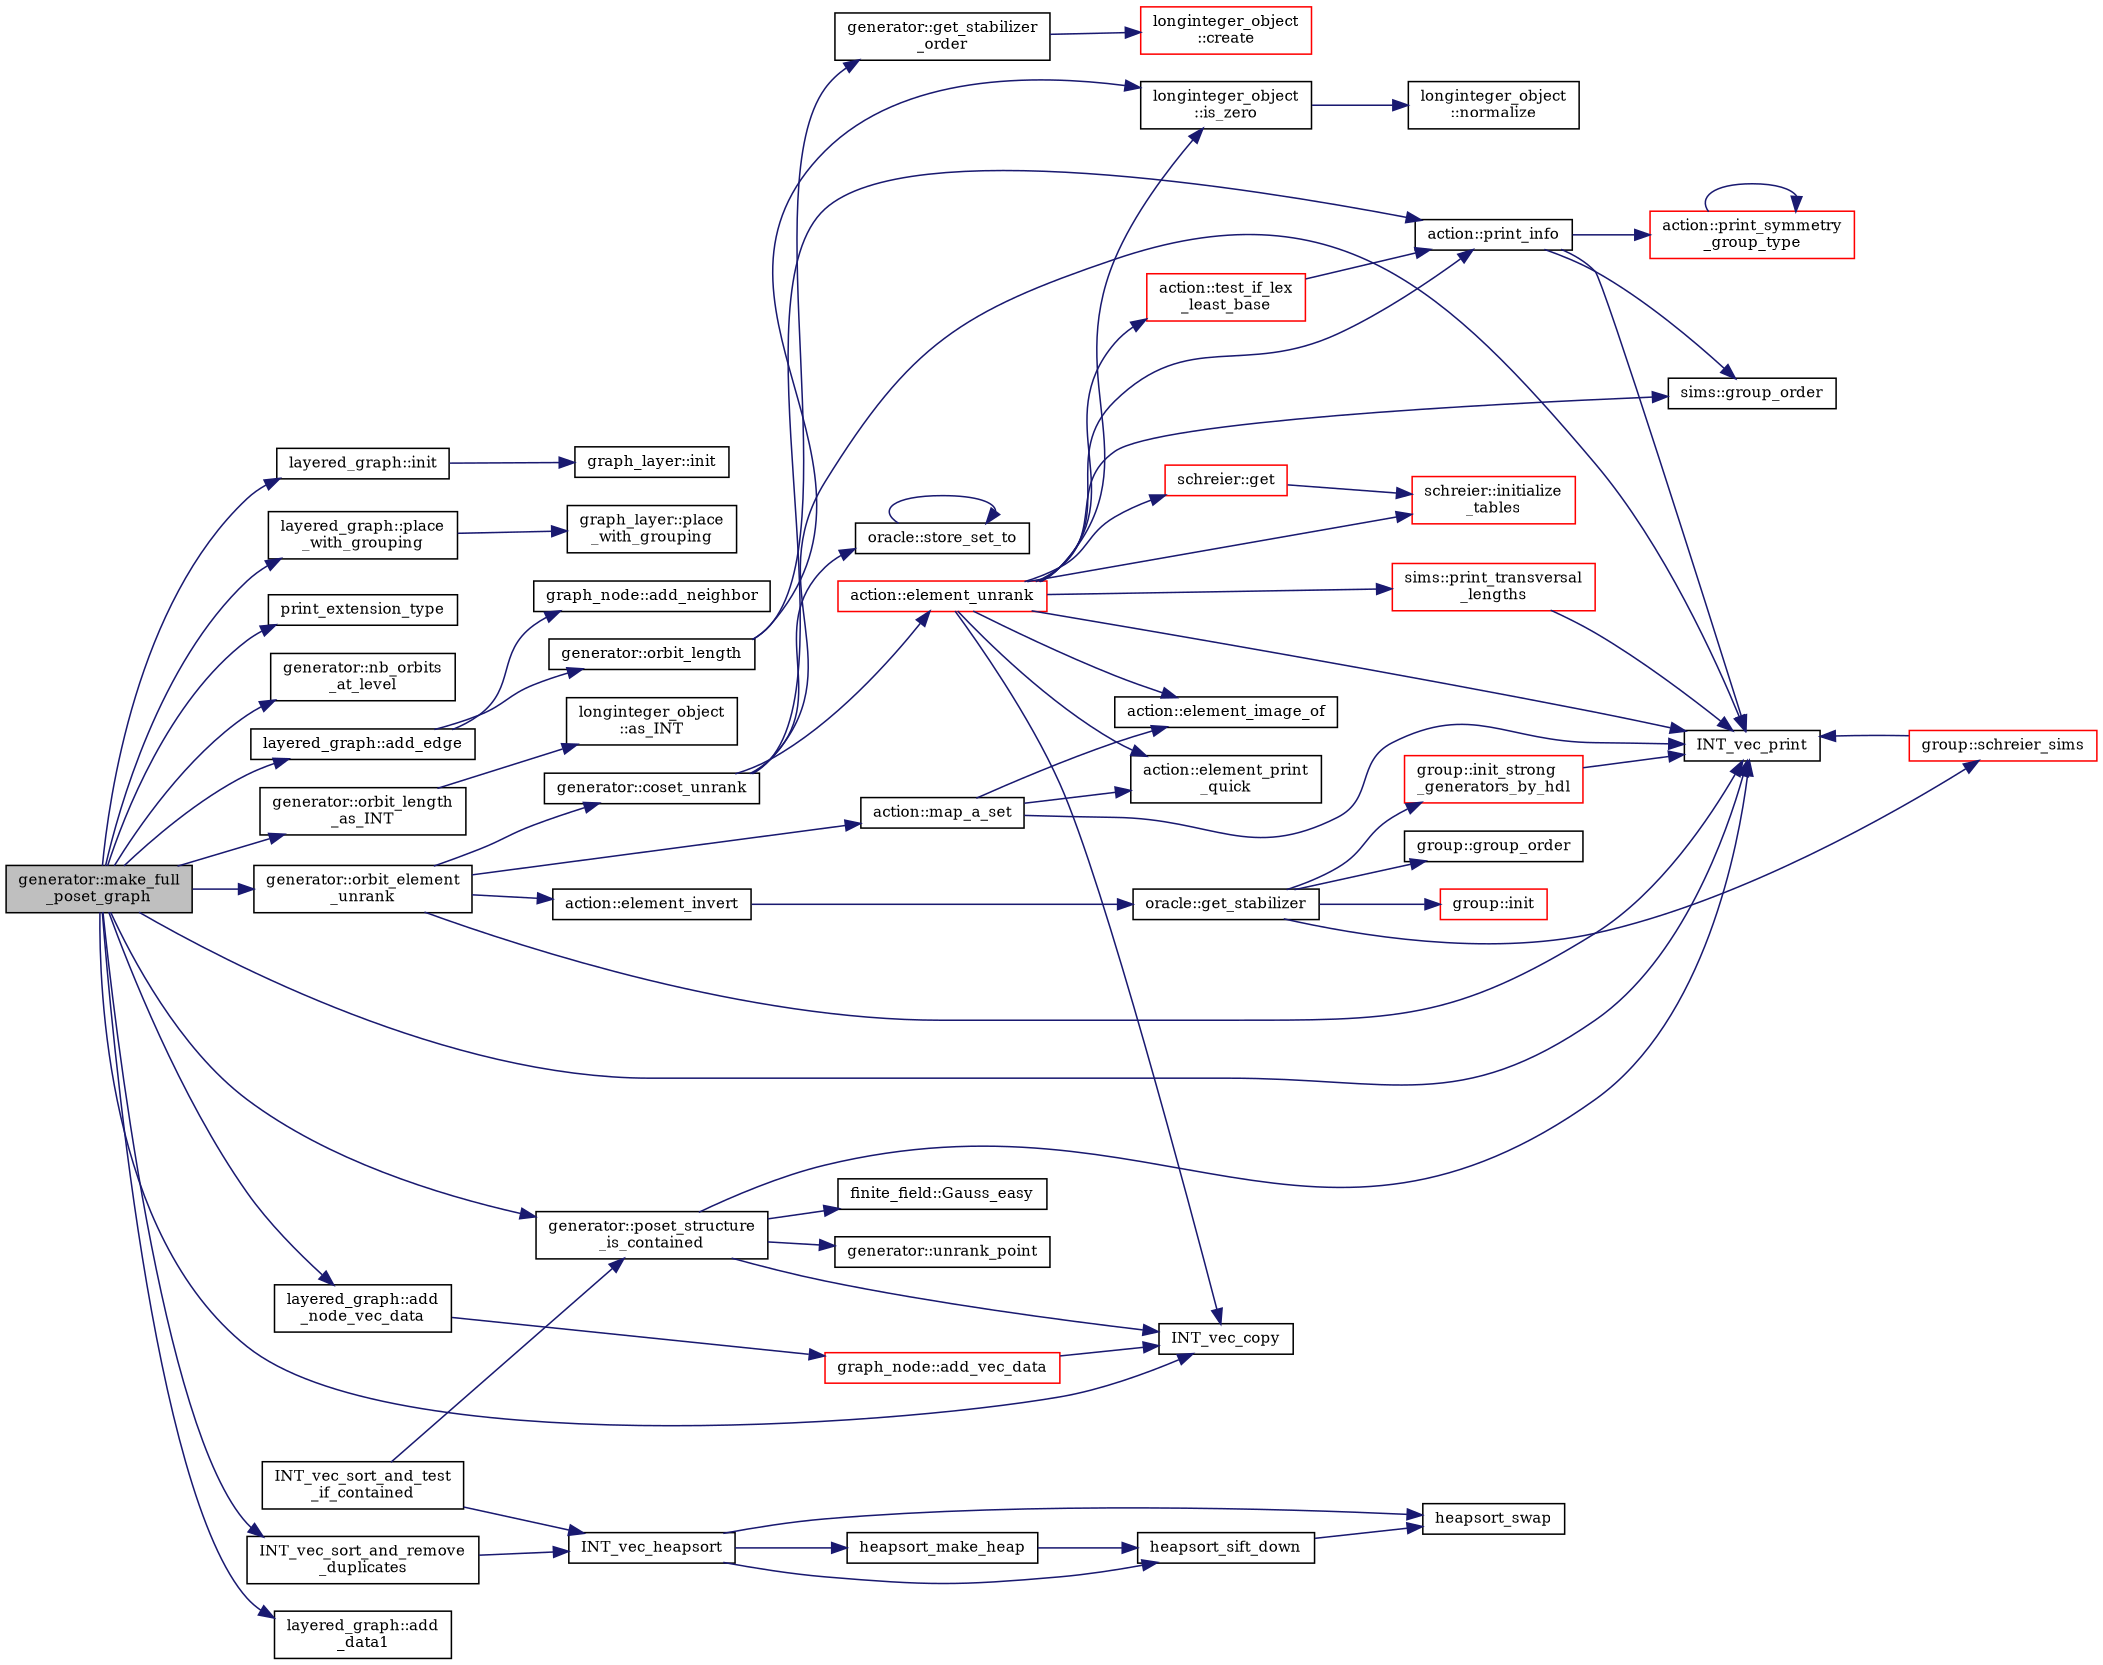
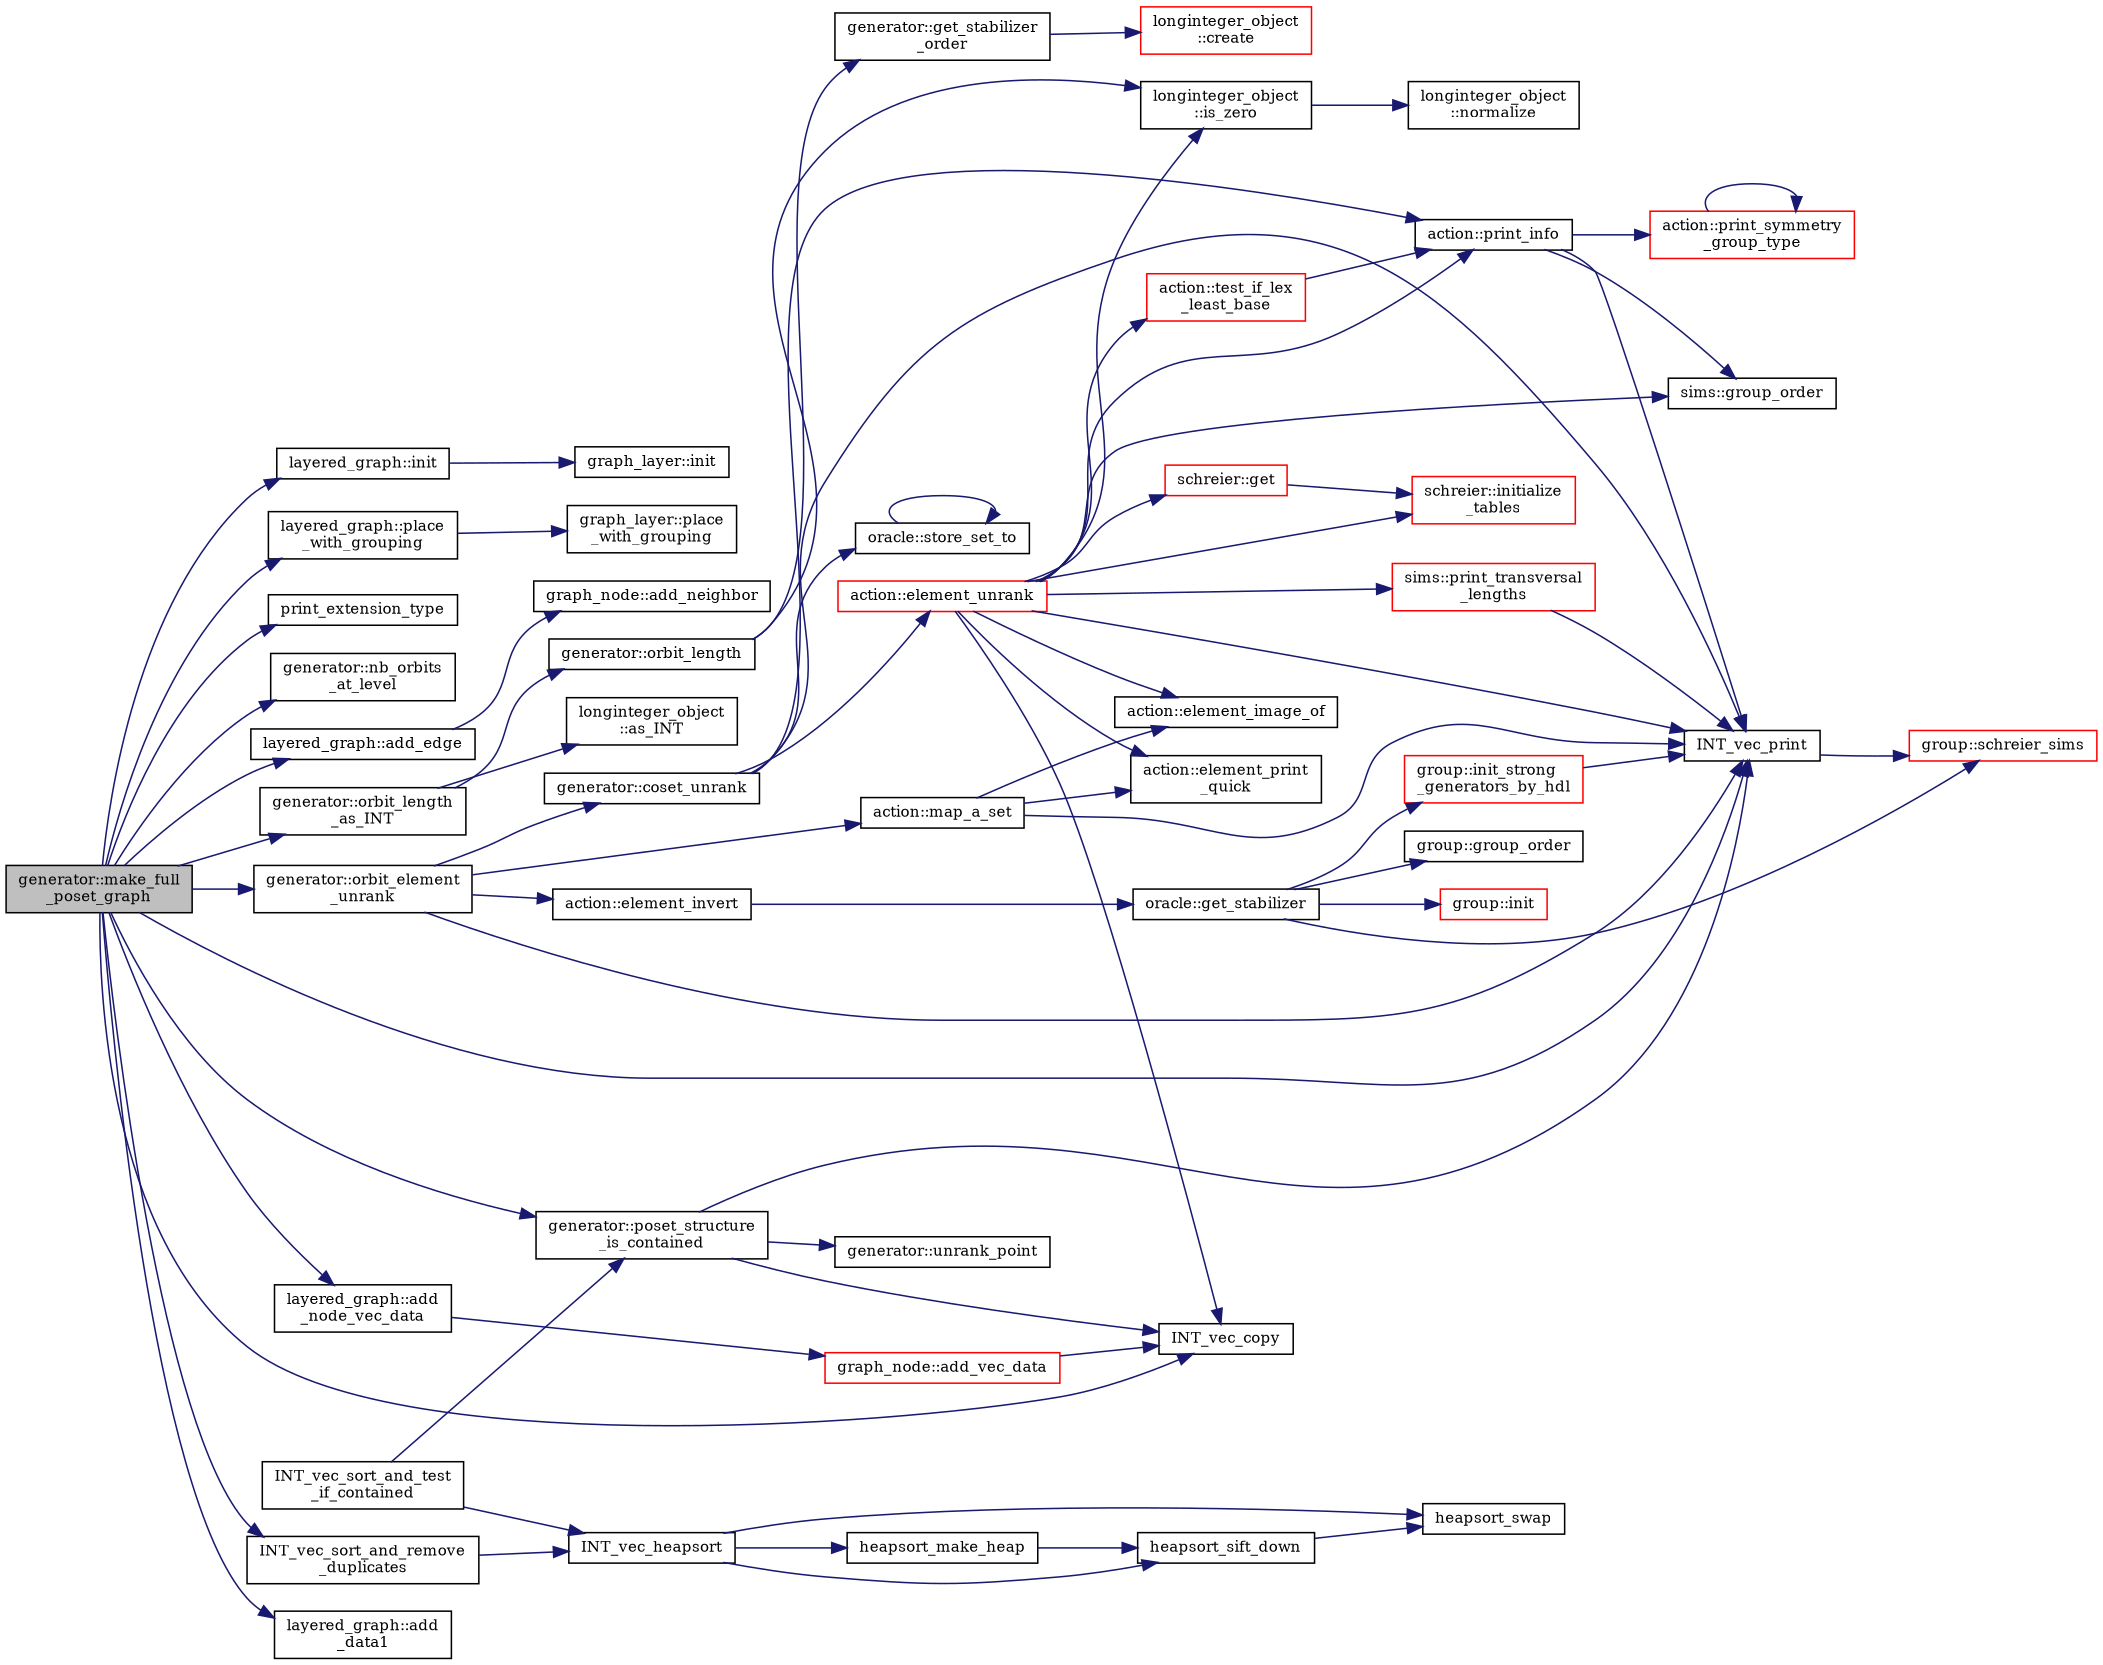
edge "layered_graph::add_edge" -> "generator::orbit_length": now "generator::orbit_length _as_INT" -> "generator::orbit_length"
edge "group::schreier_sims" -> "INT_vec_print": reversed
node "finite_field::Gauss_easy": removed
